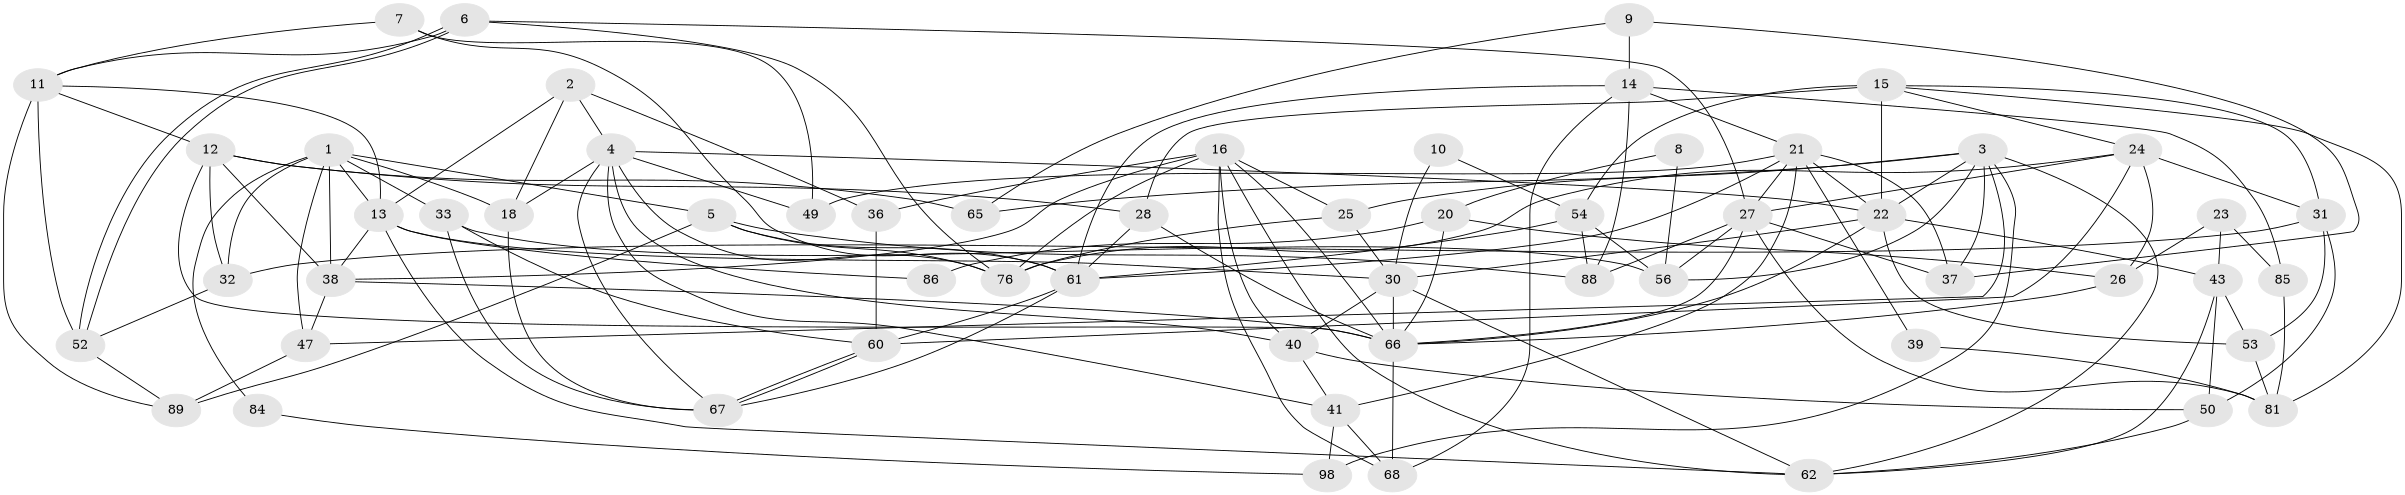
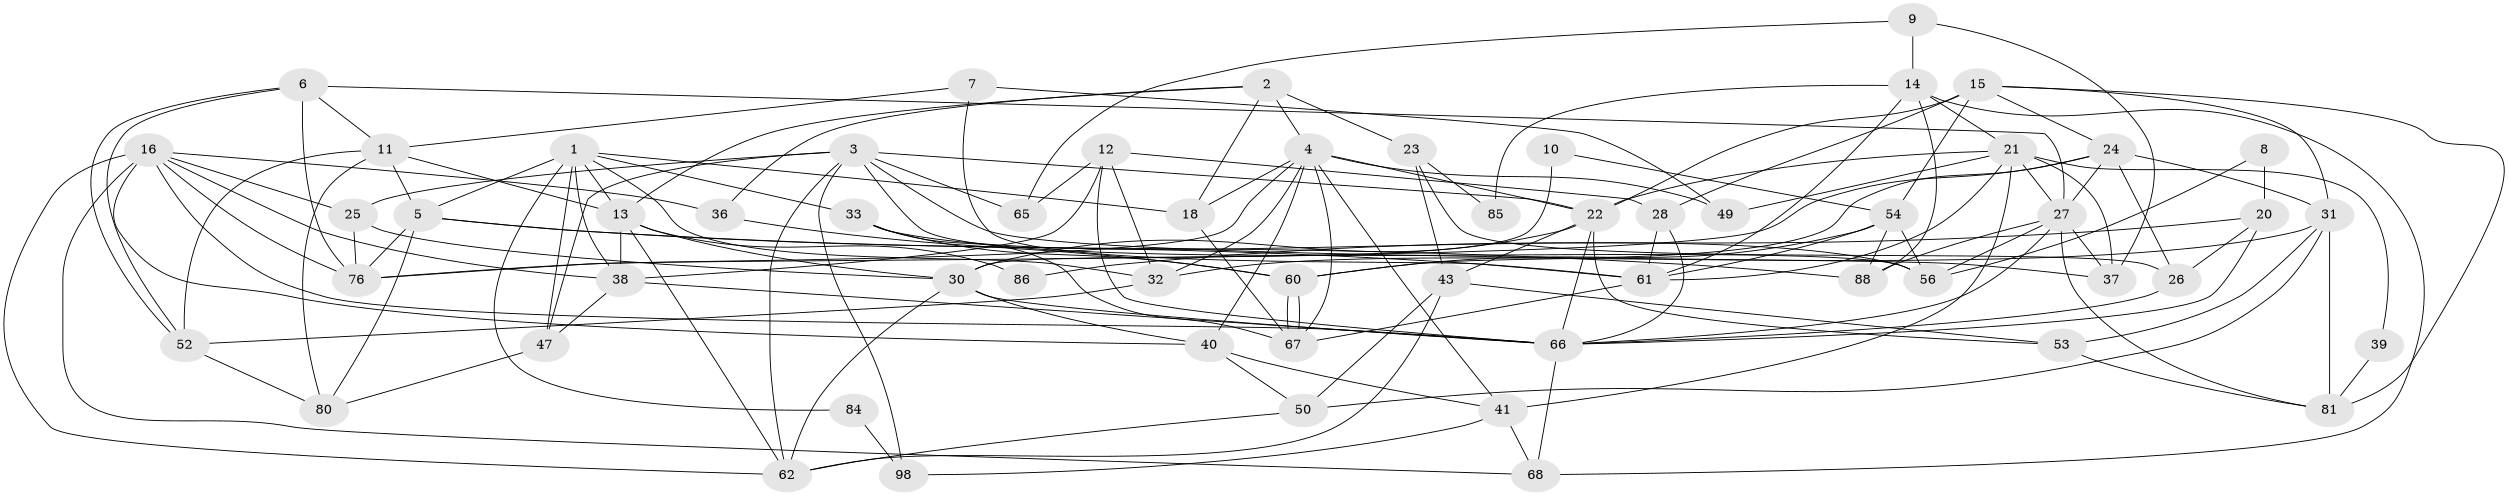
edge "11" -- "12": now "11" -- "5"
edge "2" -- "23": added
edge "4" -- "32": added
edge "61" -- "60": now "54" -- "60"
edge "85" -- "81": now "31" -- "81"
node "89": label "89" -> "80"
